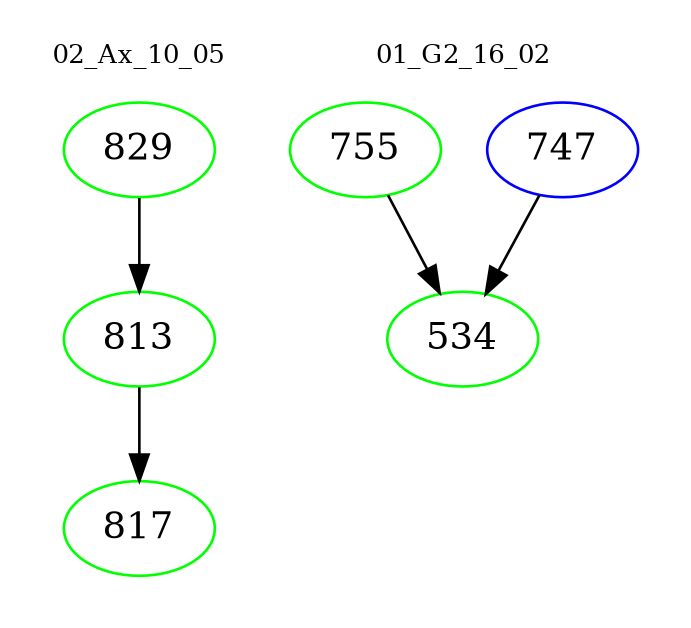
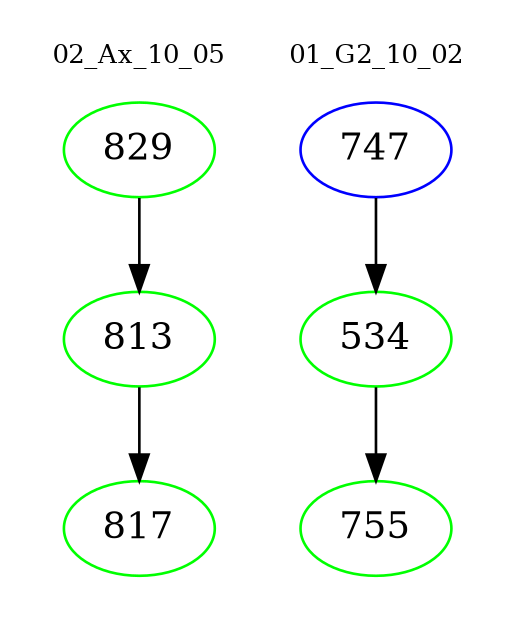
cluster "01_G2_16_02": label "01_G2_16_02" -> "01_G2_10_02"
edge "755" -> "534": reversed
